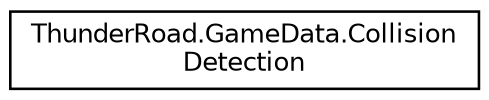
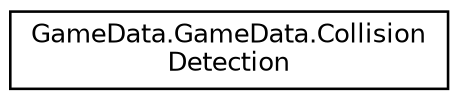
node "ThunderRoad.GameData.Collision Detection": label "ThunderRoad.GameData.Collision Detection" -> "GameData.GameData.Collision Detection"
